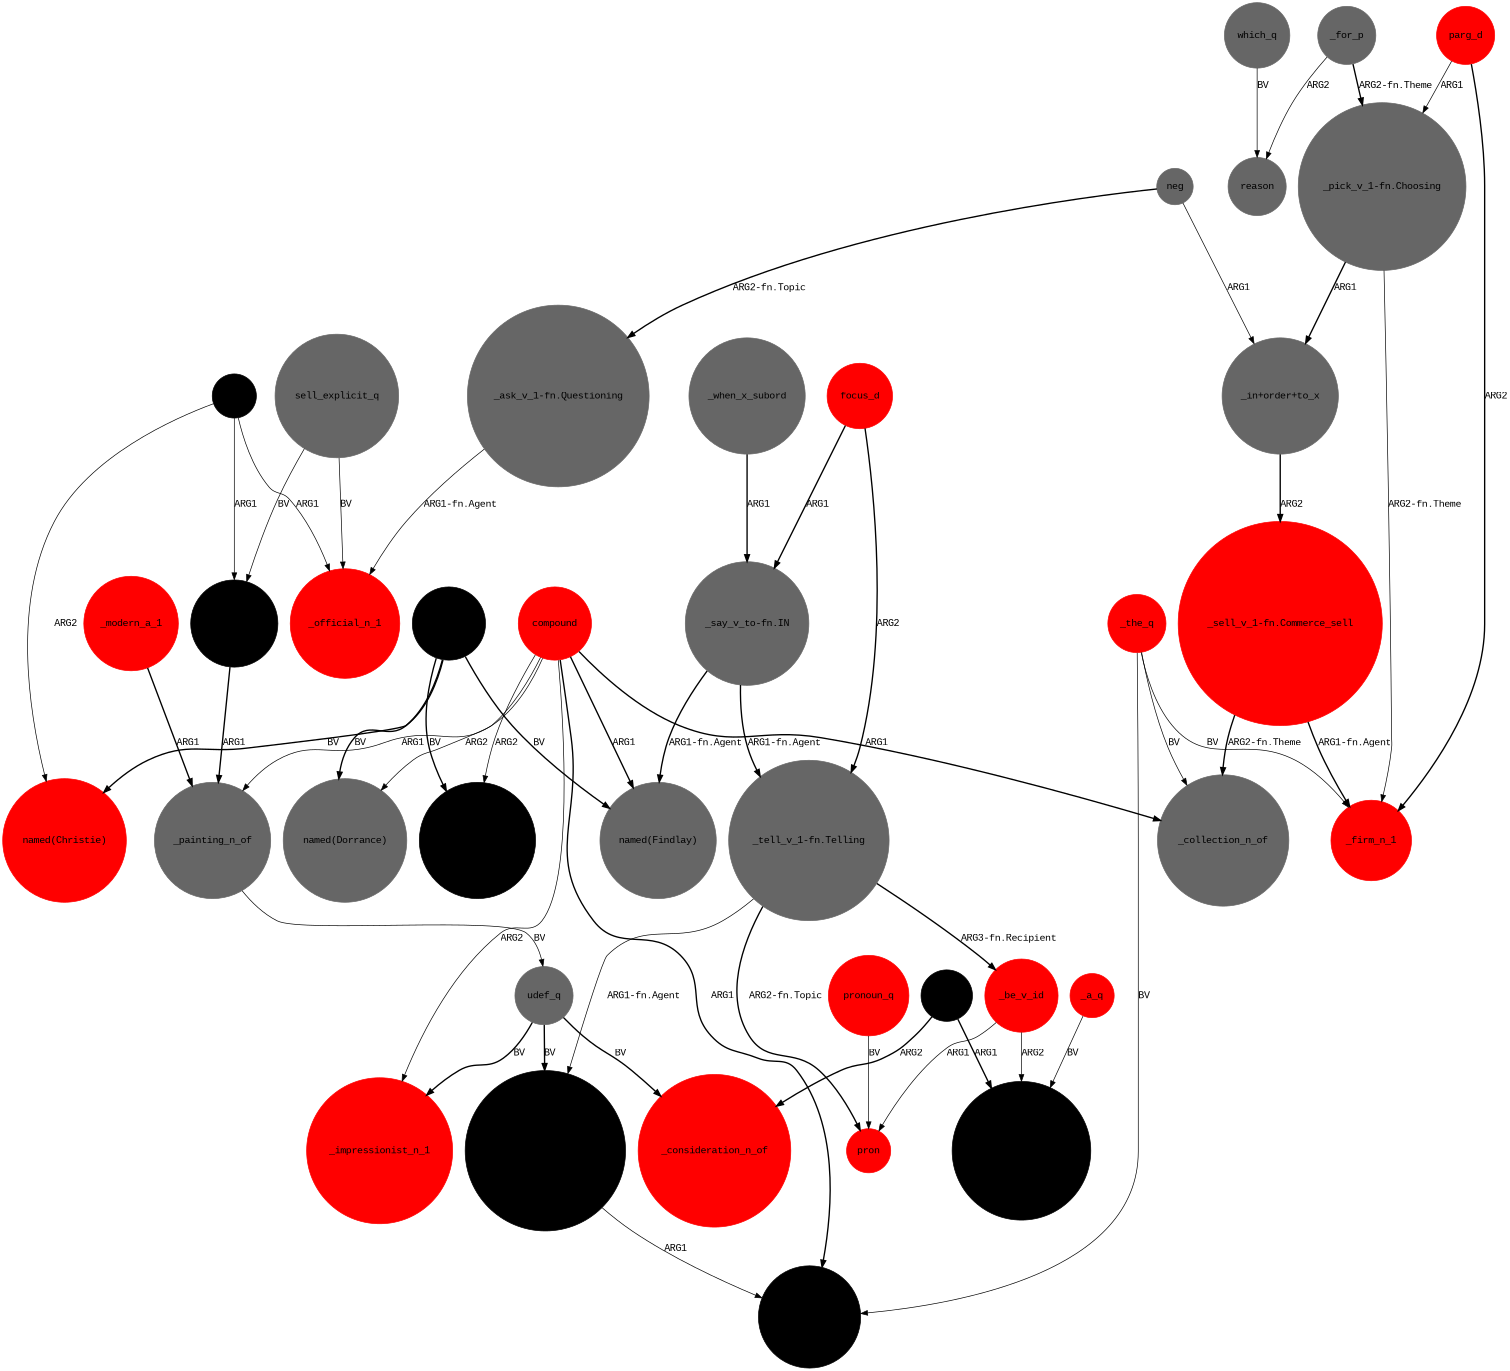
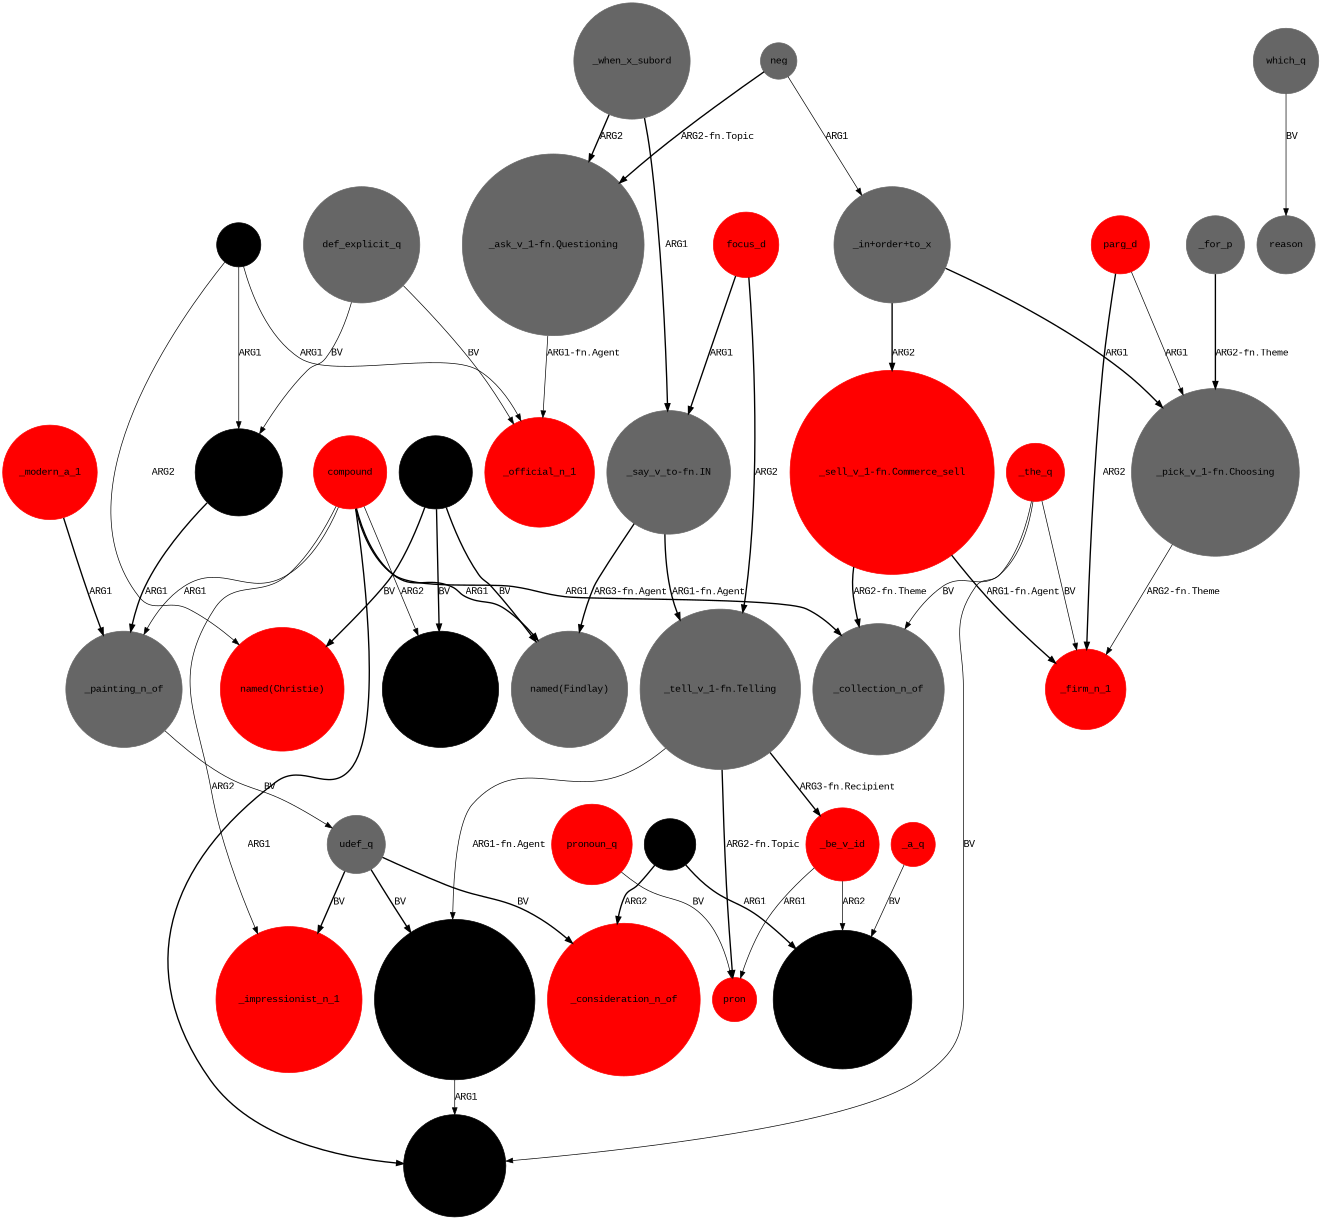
edge "_for_p" -> "reason": removed, label "ARG2"
edge "_when_x_subord" -> "_ask_v_1-fn.Questioning": added, label "ARG2"
edge "_pick_v_1-fn.Choosing" -> "_in+order+to_x": reversed
node "sell_explicit_q": label "sell_explicit_q" -> "def_explicit_q"
edge "_say_v_to-fn.IN" -> "named(Findlay)": label "ARG1-fn.Agent" -> "ARG3-fn.Agent"
node "named(Dorrance)": removed
